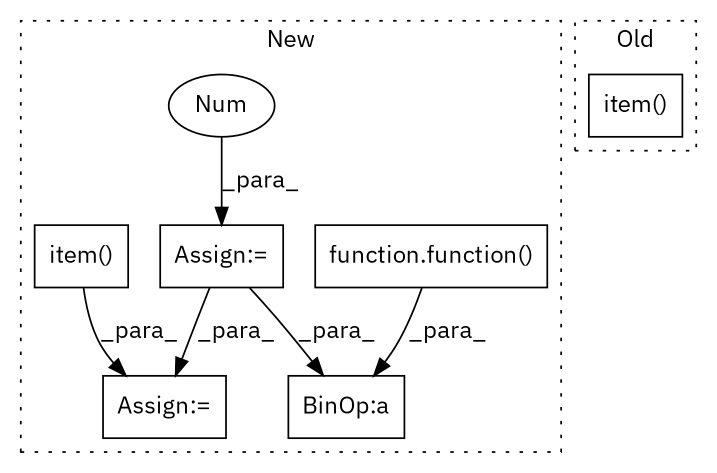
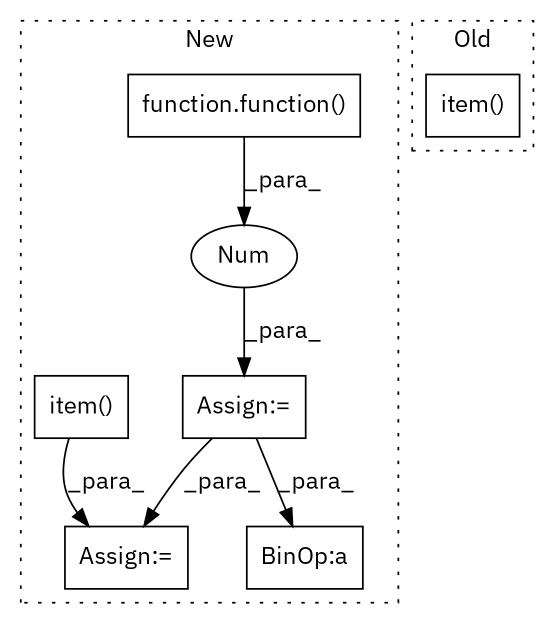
edge "function.function()" -> "BinOp:a": now "function.function()" -> "Num"
